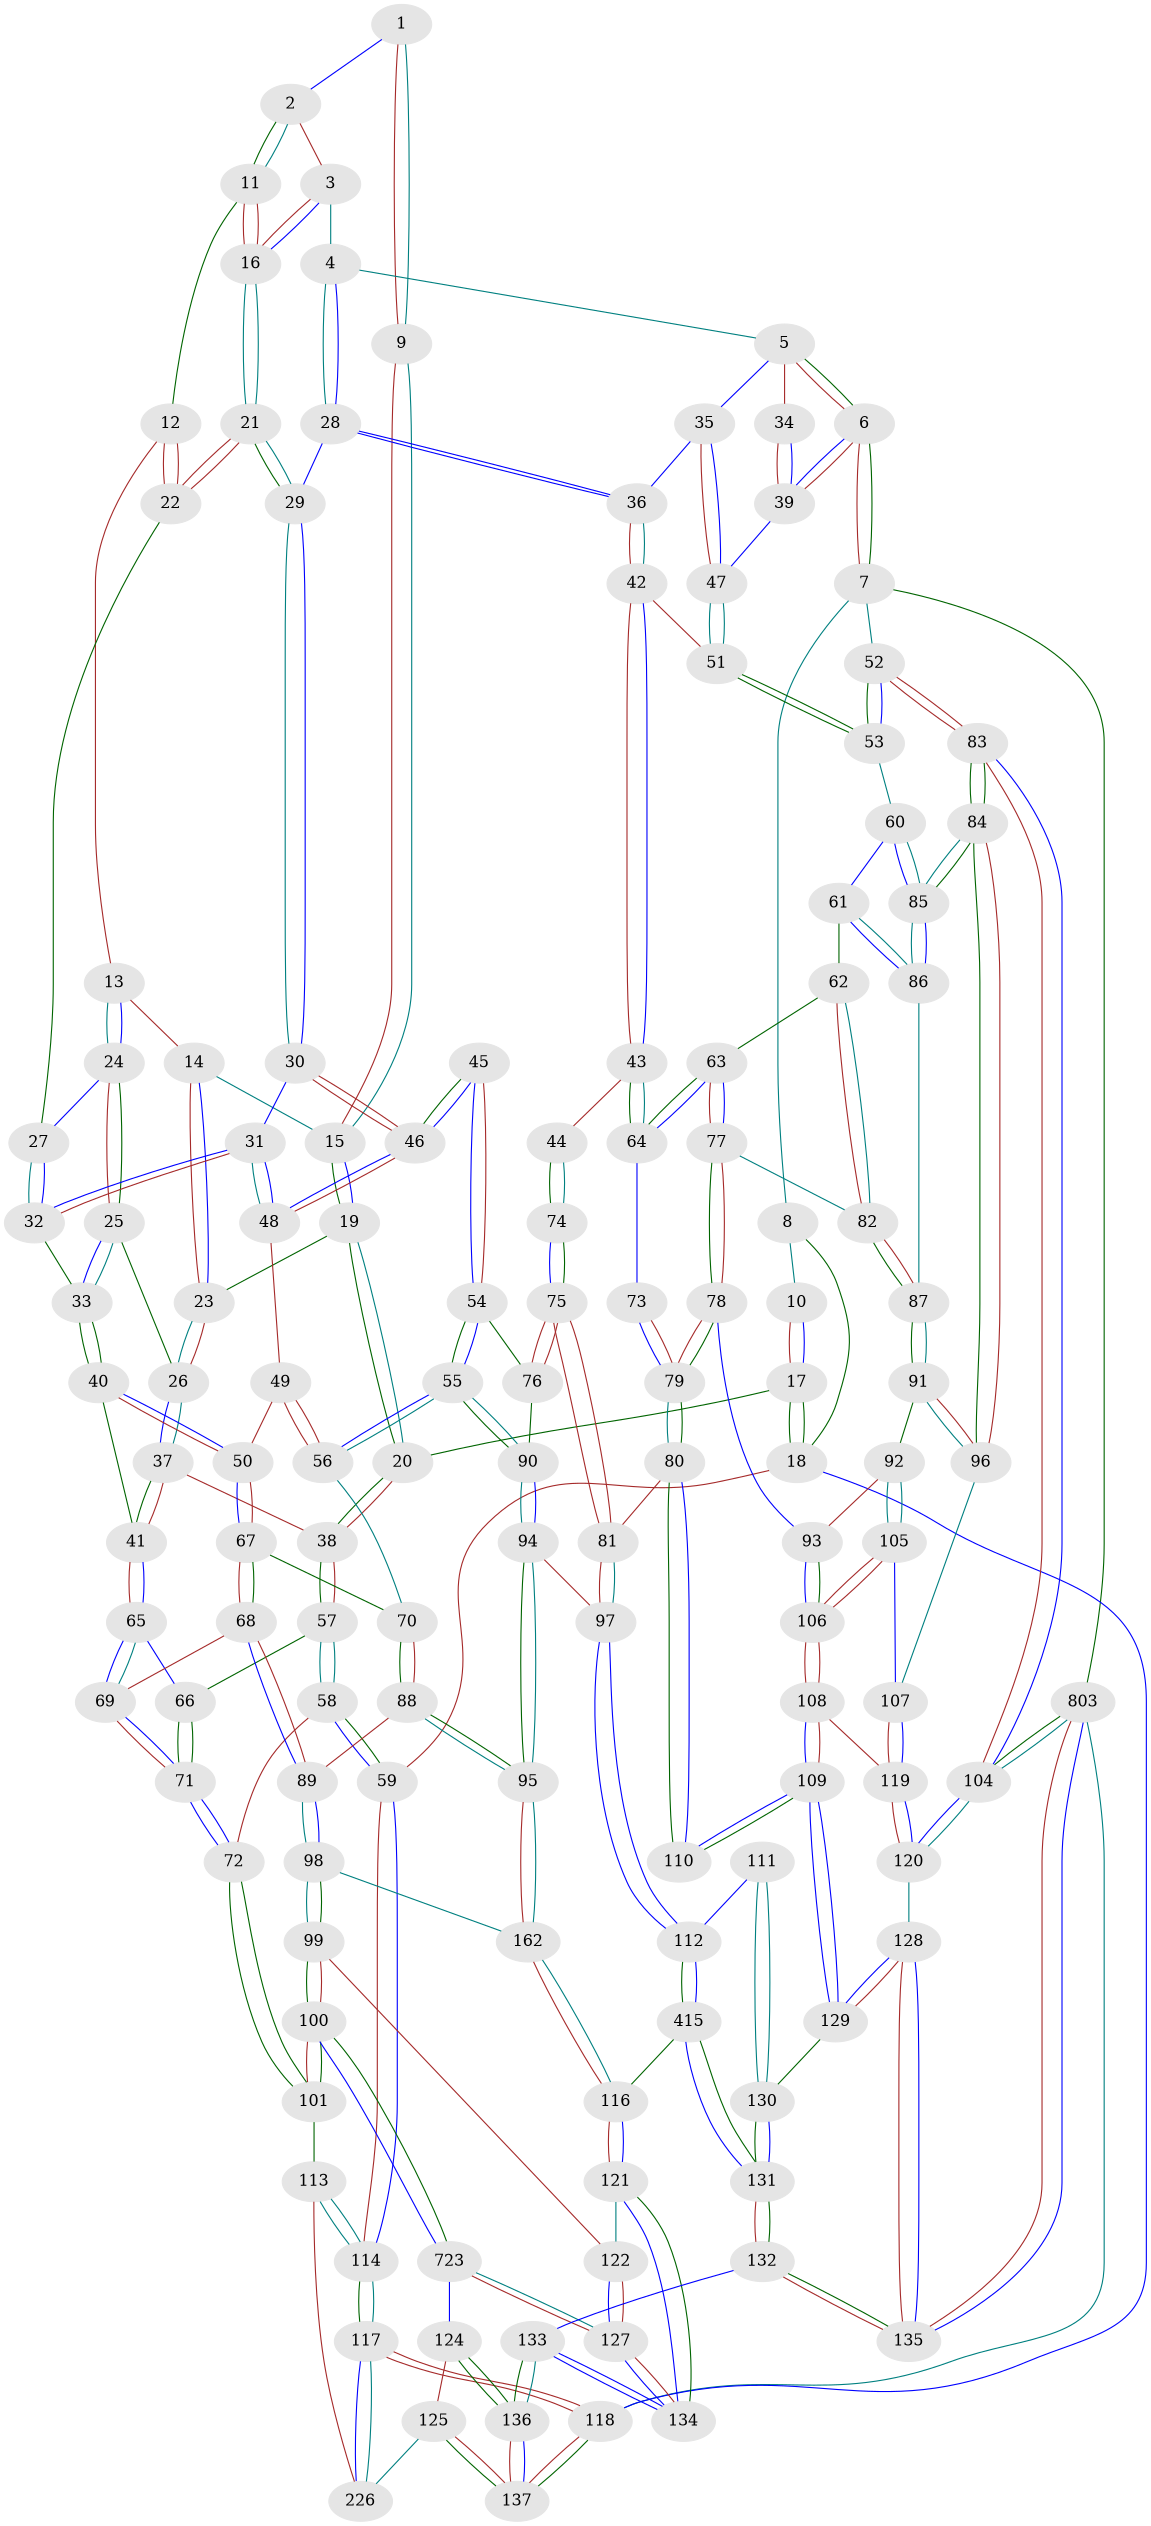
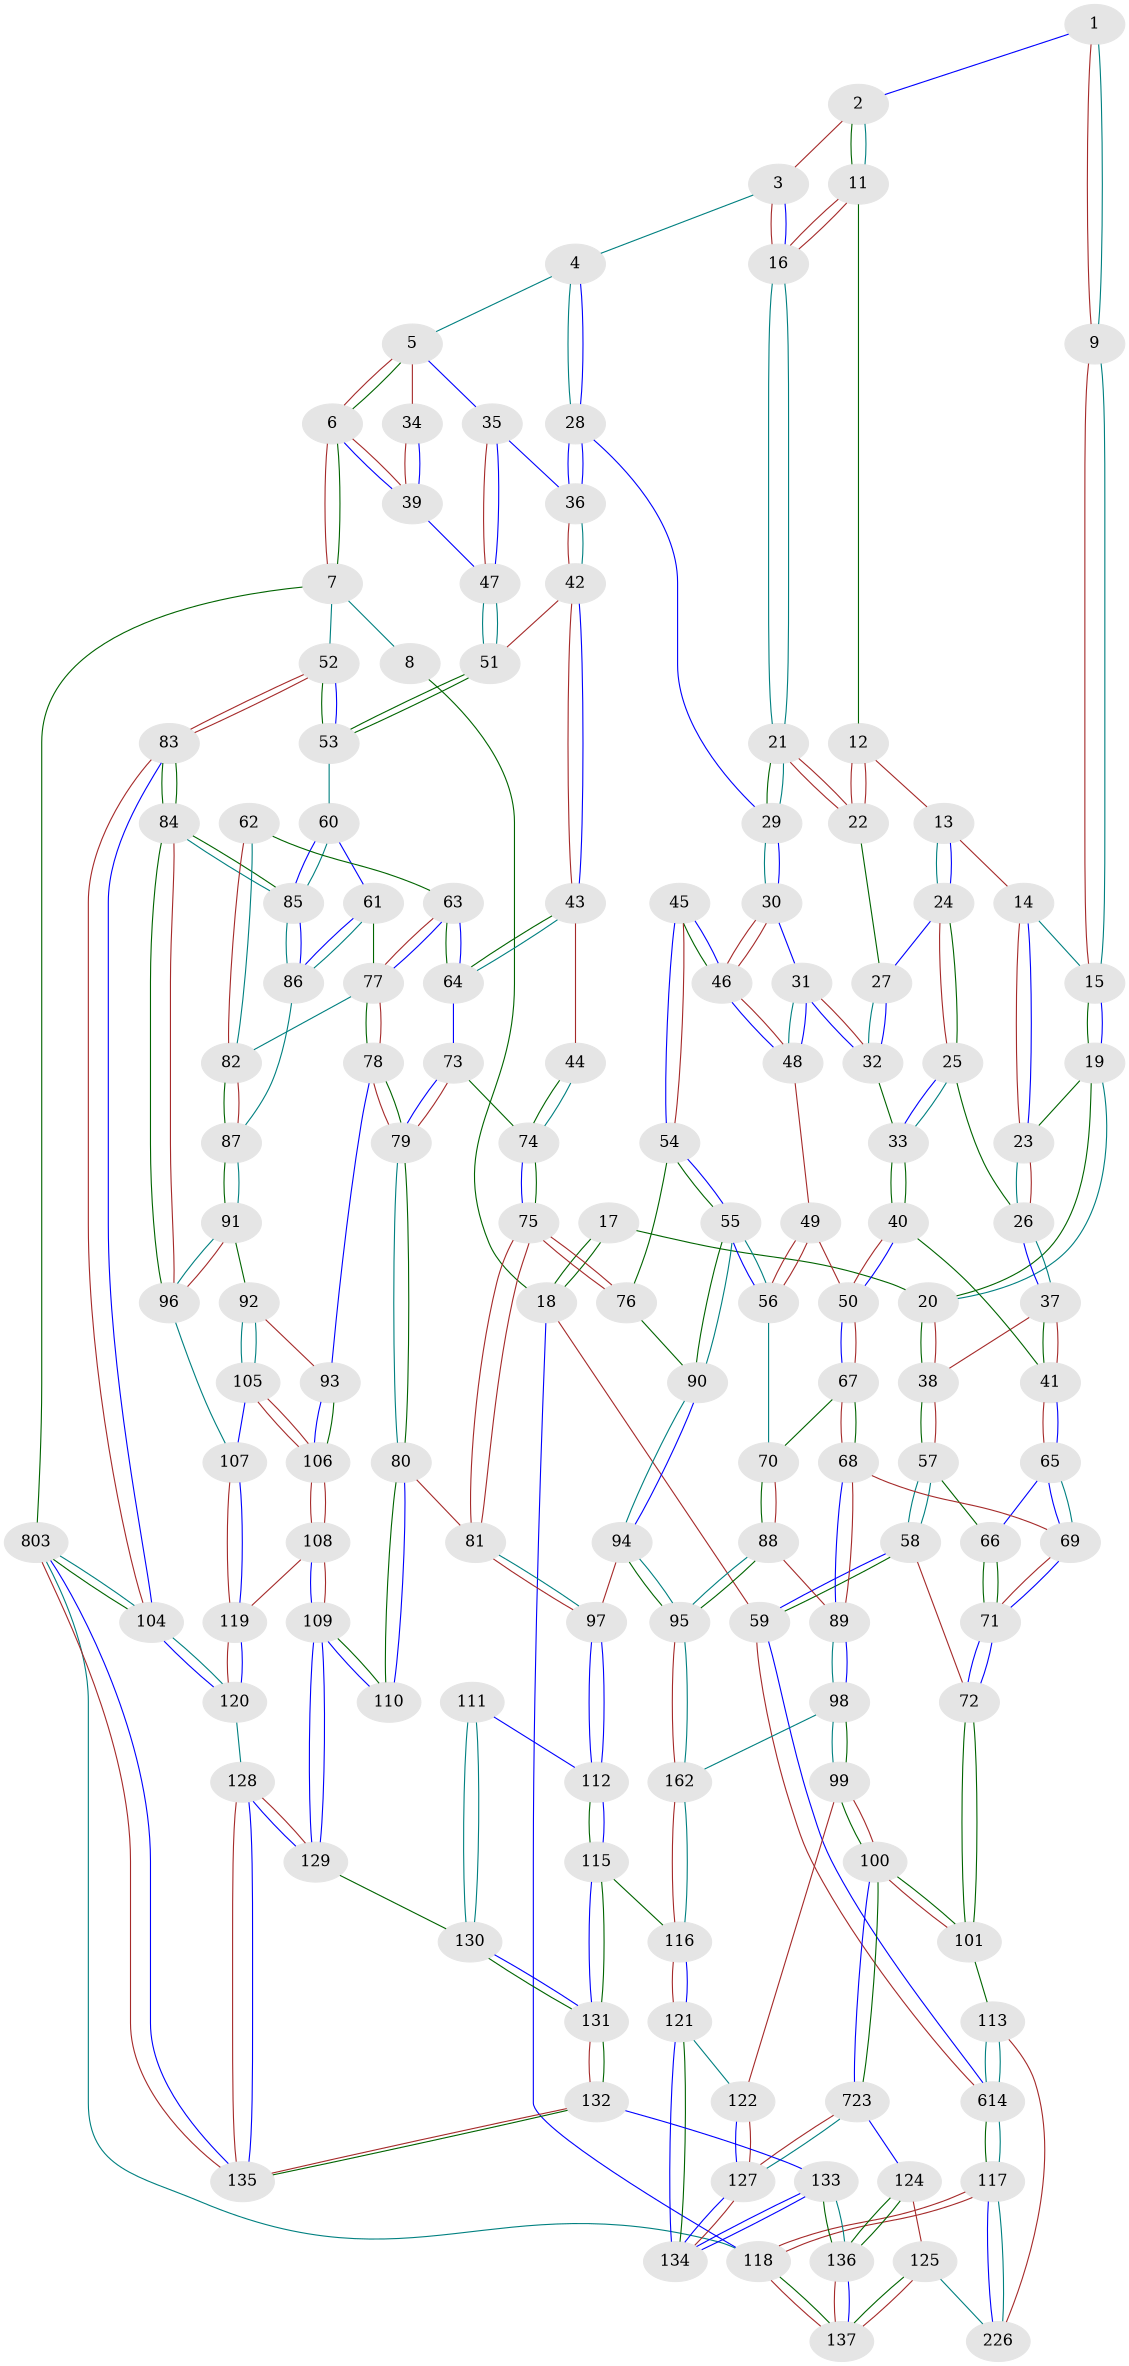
edge "61" -- "62": now "61" -- "77"
edge "73" -- "74": added
node "10": removed
node "415": label "415" -> "115"
node "114": label "114" -> "614"
